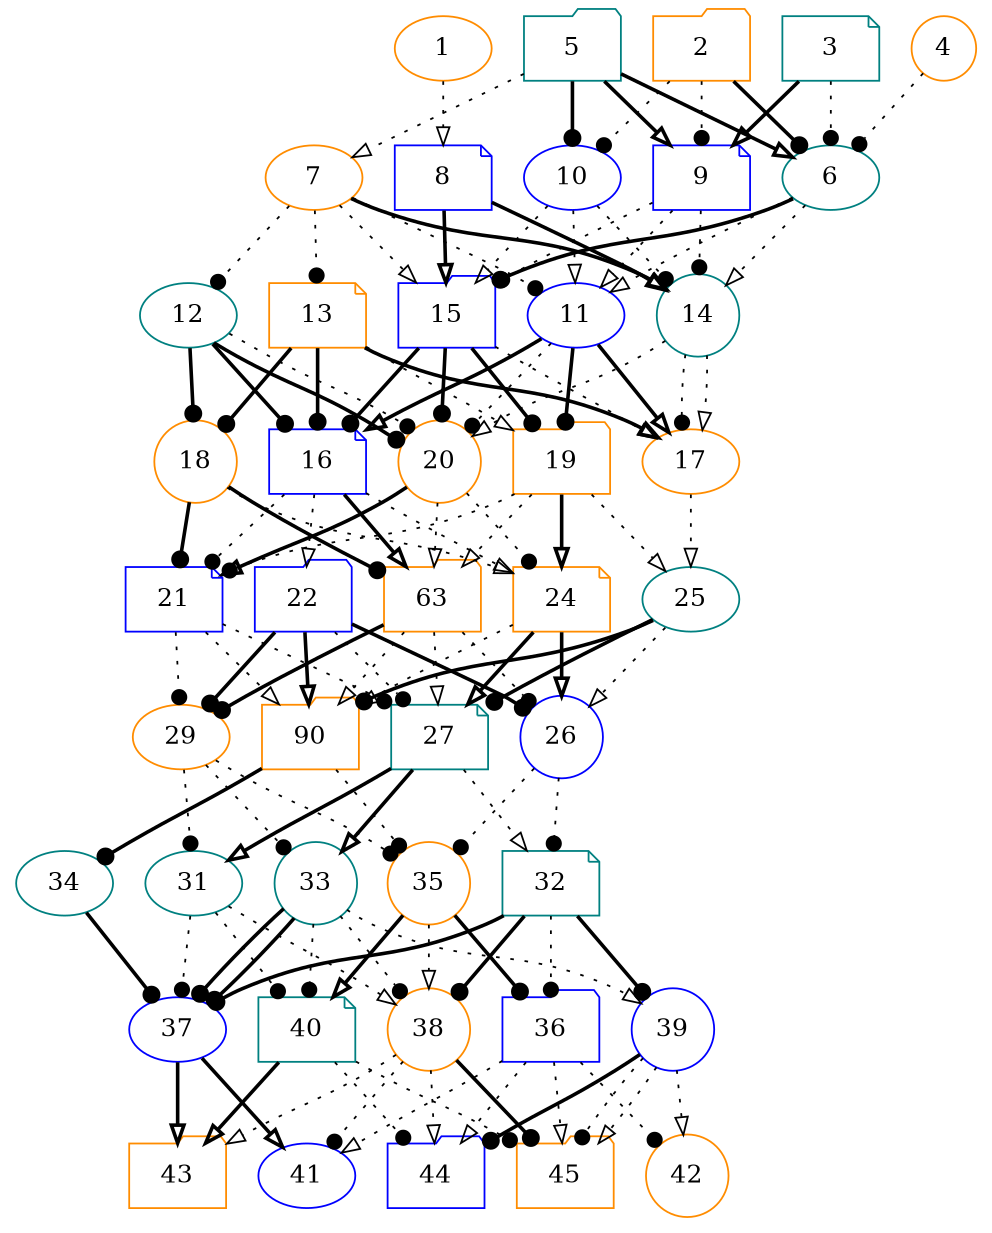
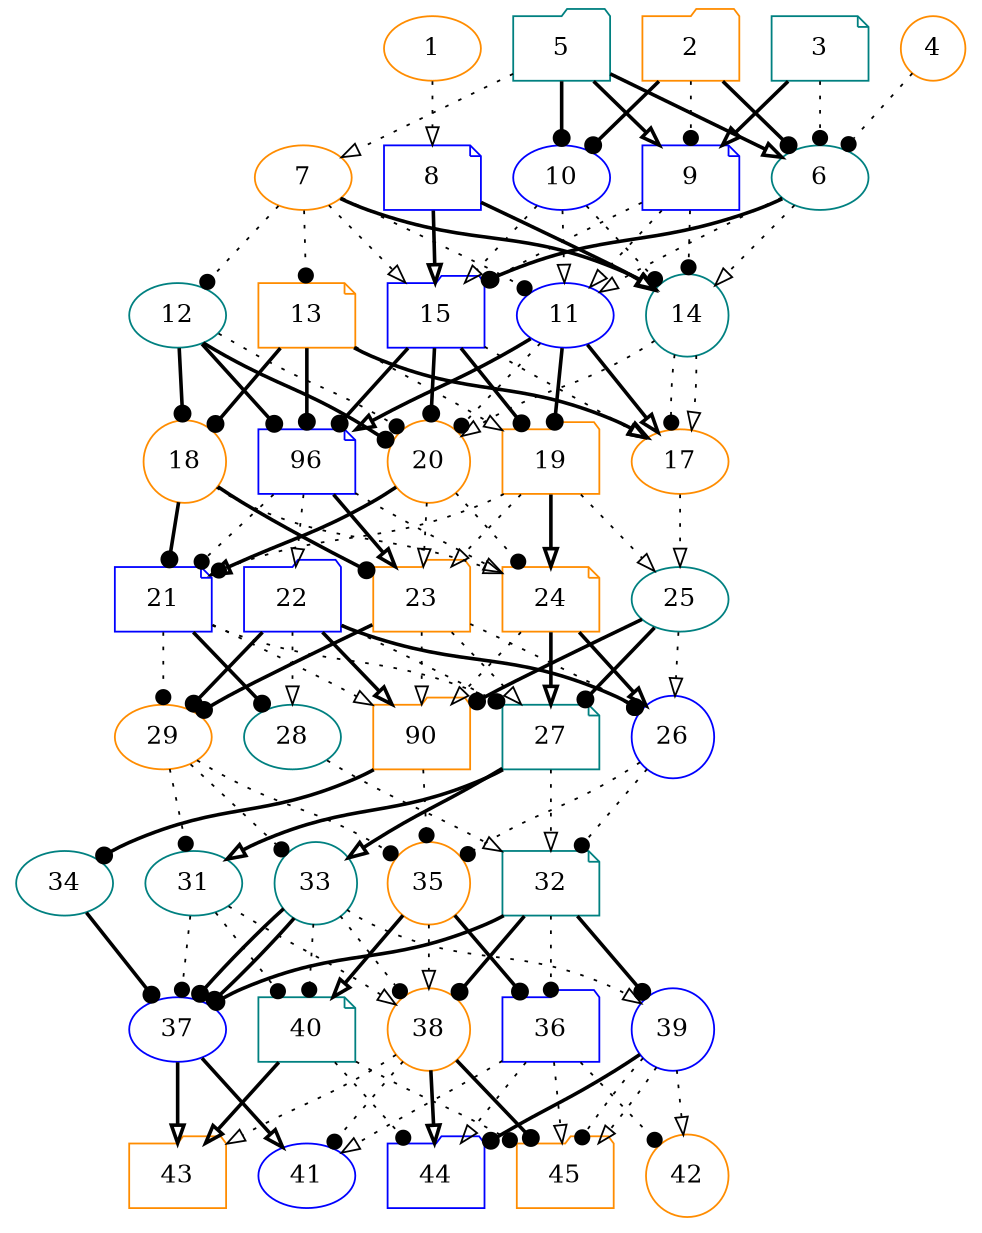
edge "2" -> "10": style dotted -> bold
node "16": label "16" -> "96"
node "63": label "63" -> "23"
node "28": added
edge "38" -> "44": style dotted -> bold
